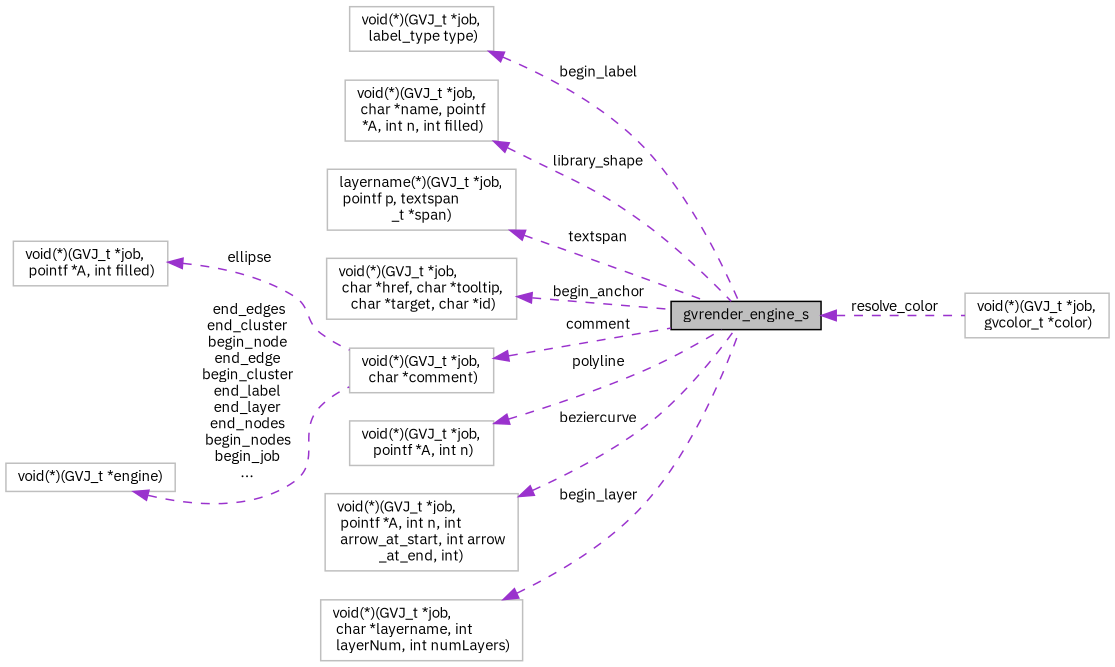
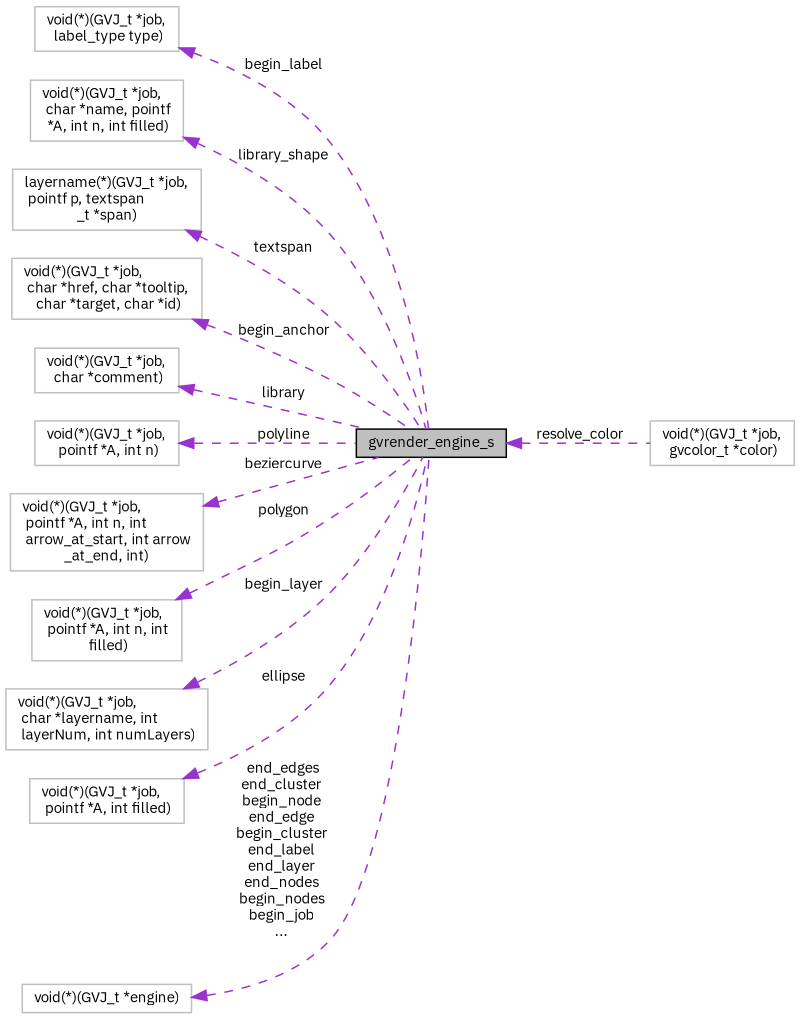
edge "void(*)(GVJ_t *job, char *comment)" -> "void(*)(GVJ_t *job, pointf *A, int filled)": now "gvrender_engine_s" -> "void(*)(GVJ_t *job, pointf *A, int filled)"
edge "gvrender_engine_s" -> "void(*)(GVJ_t *job, char *comment)": label " comment" -> " library"
edge "void(*)(GVJ_t *job, char *comment)" -> "void(*)(GVJ_t *engine)": now "gvrender_engine_s" -> "void(*)(GVJ_t *engine)"
node "void(*)(GVJ_t *job, pointf *A, int n, int filled)": added
